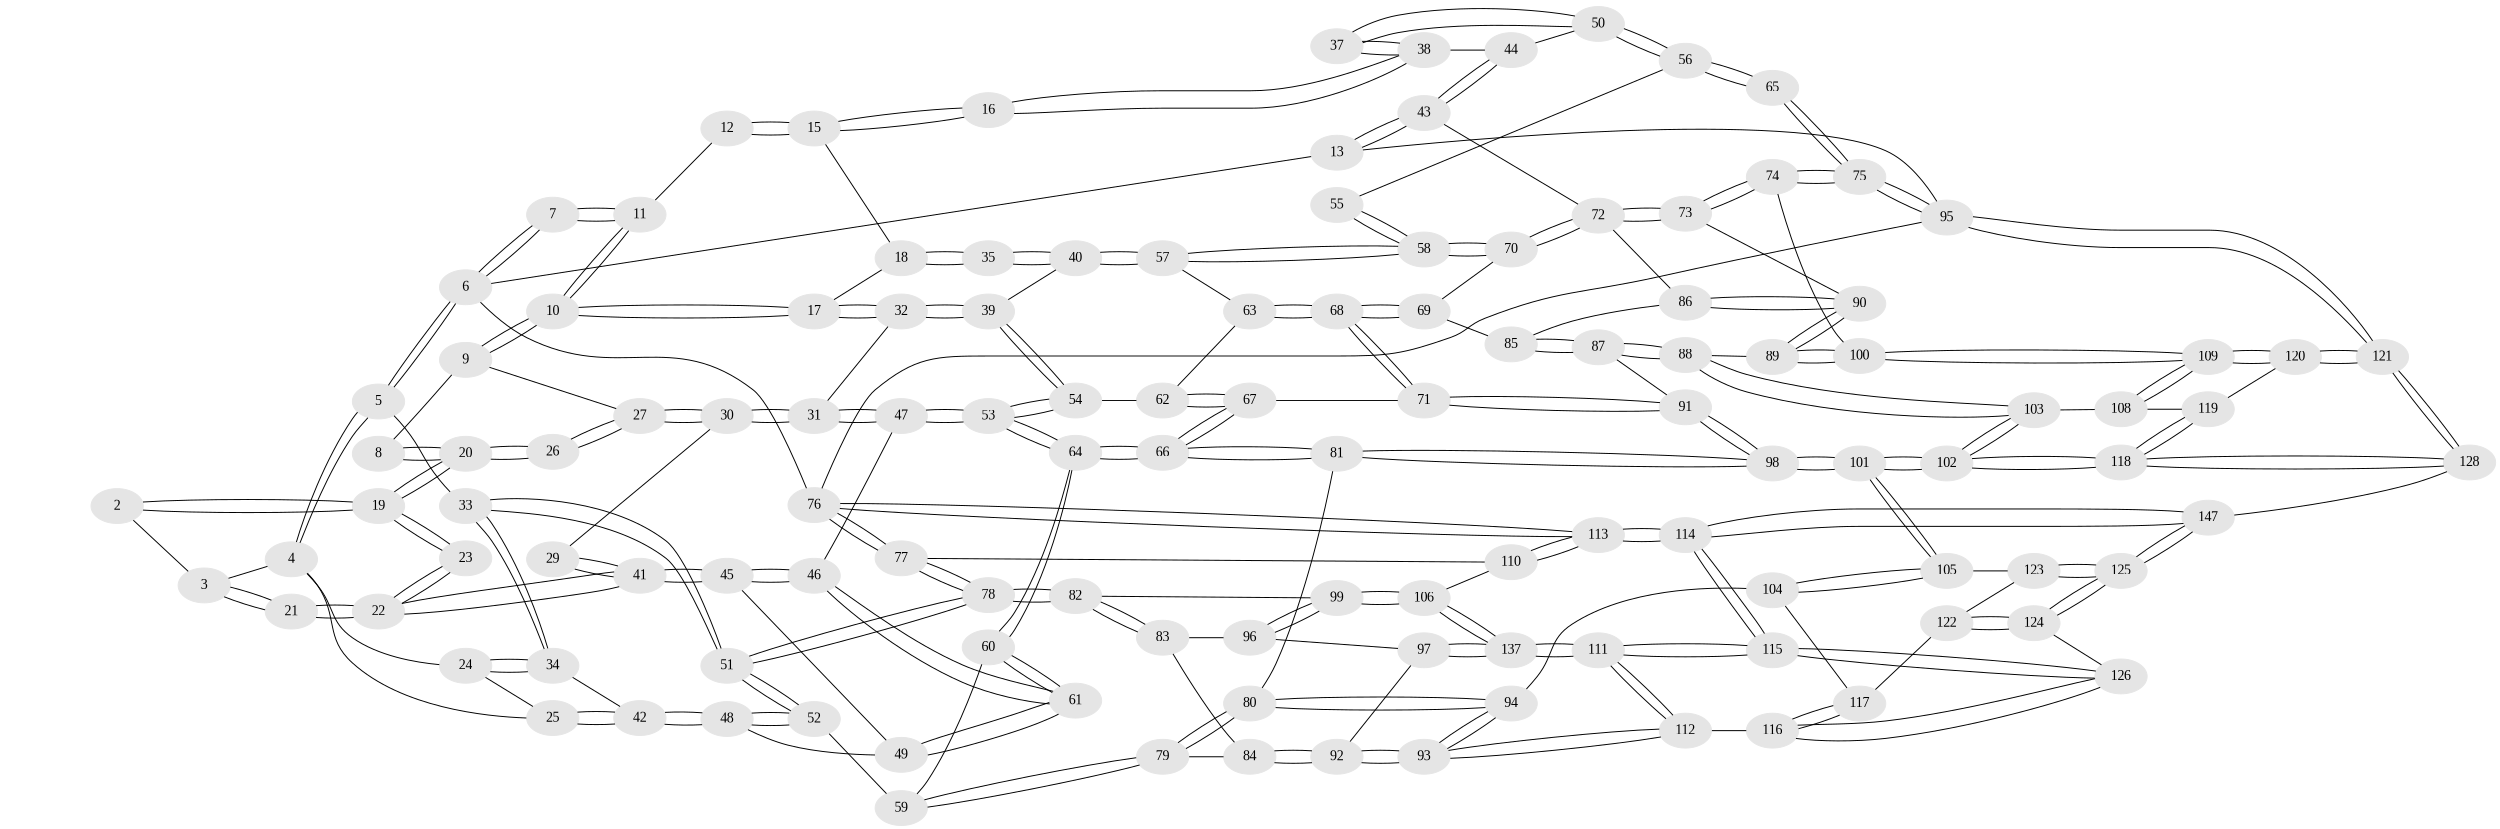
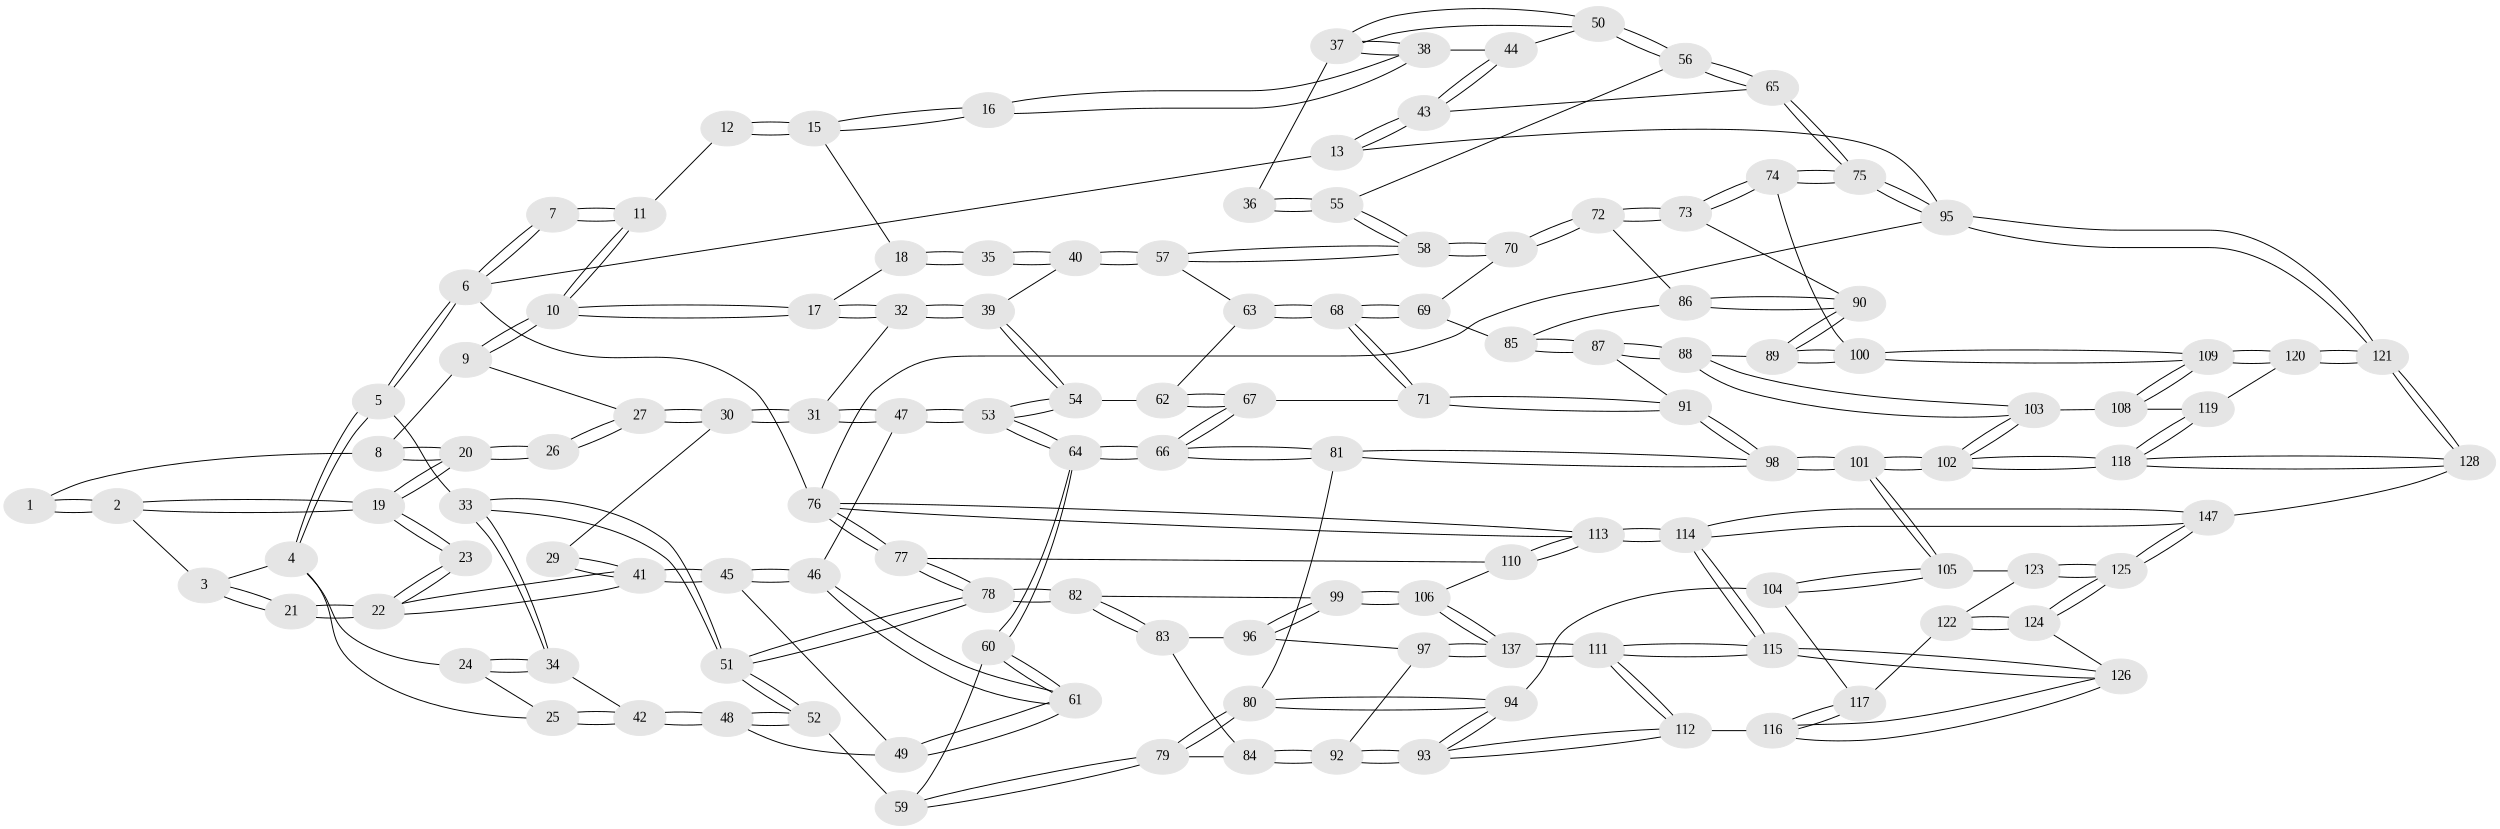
edge "43" -- "72": now "43" -- "65"
node "36": added
node "1": added
